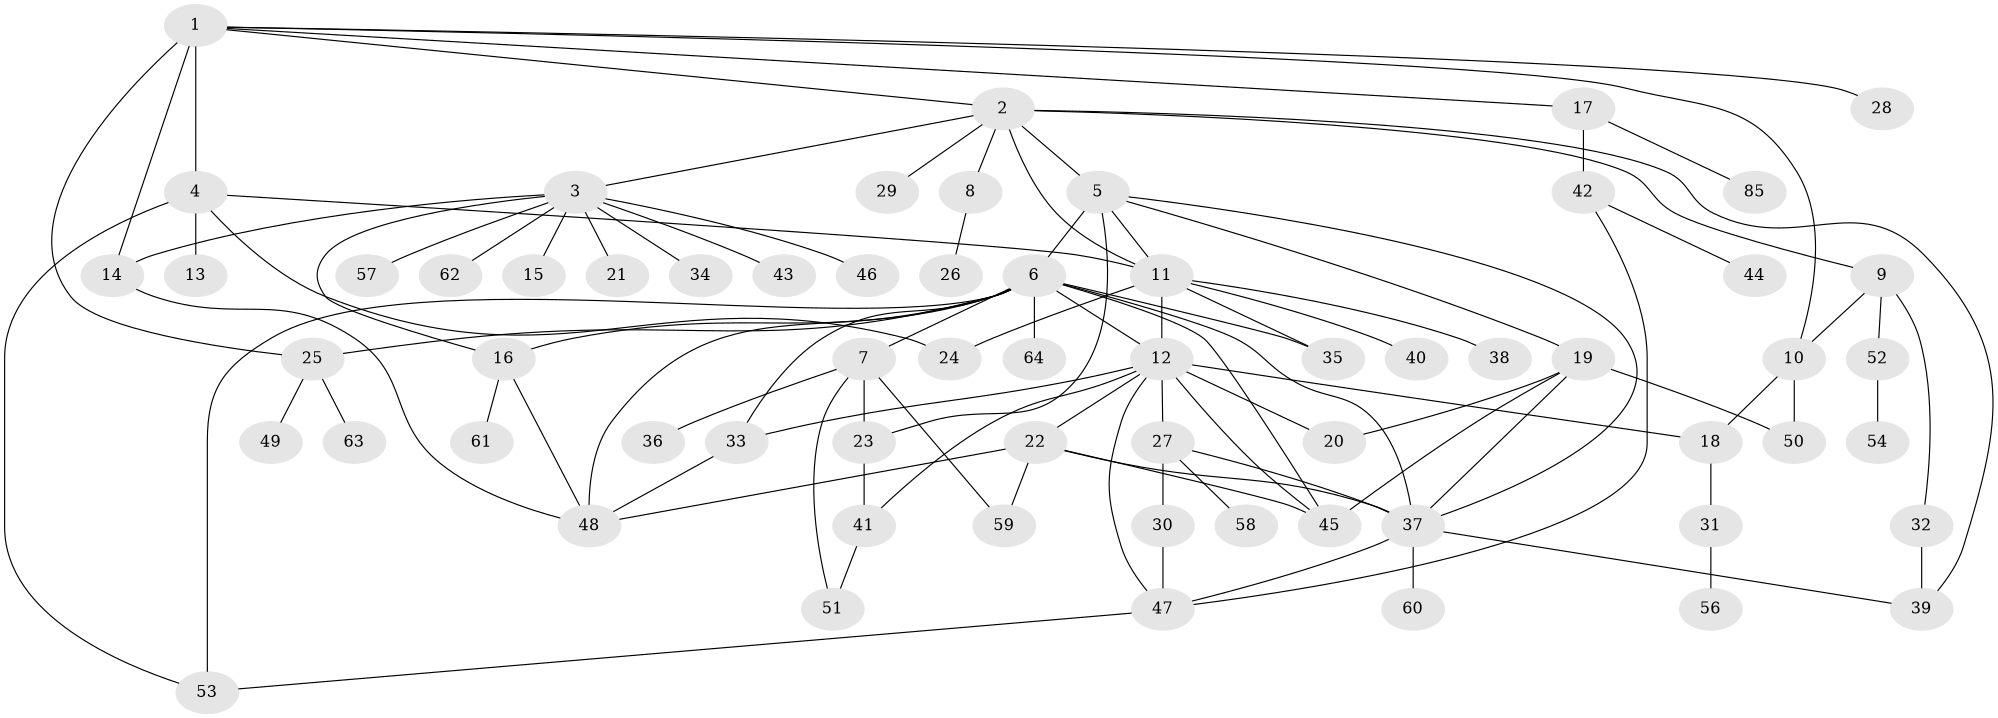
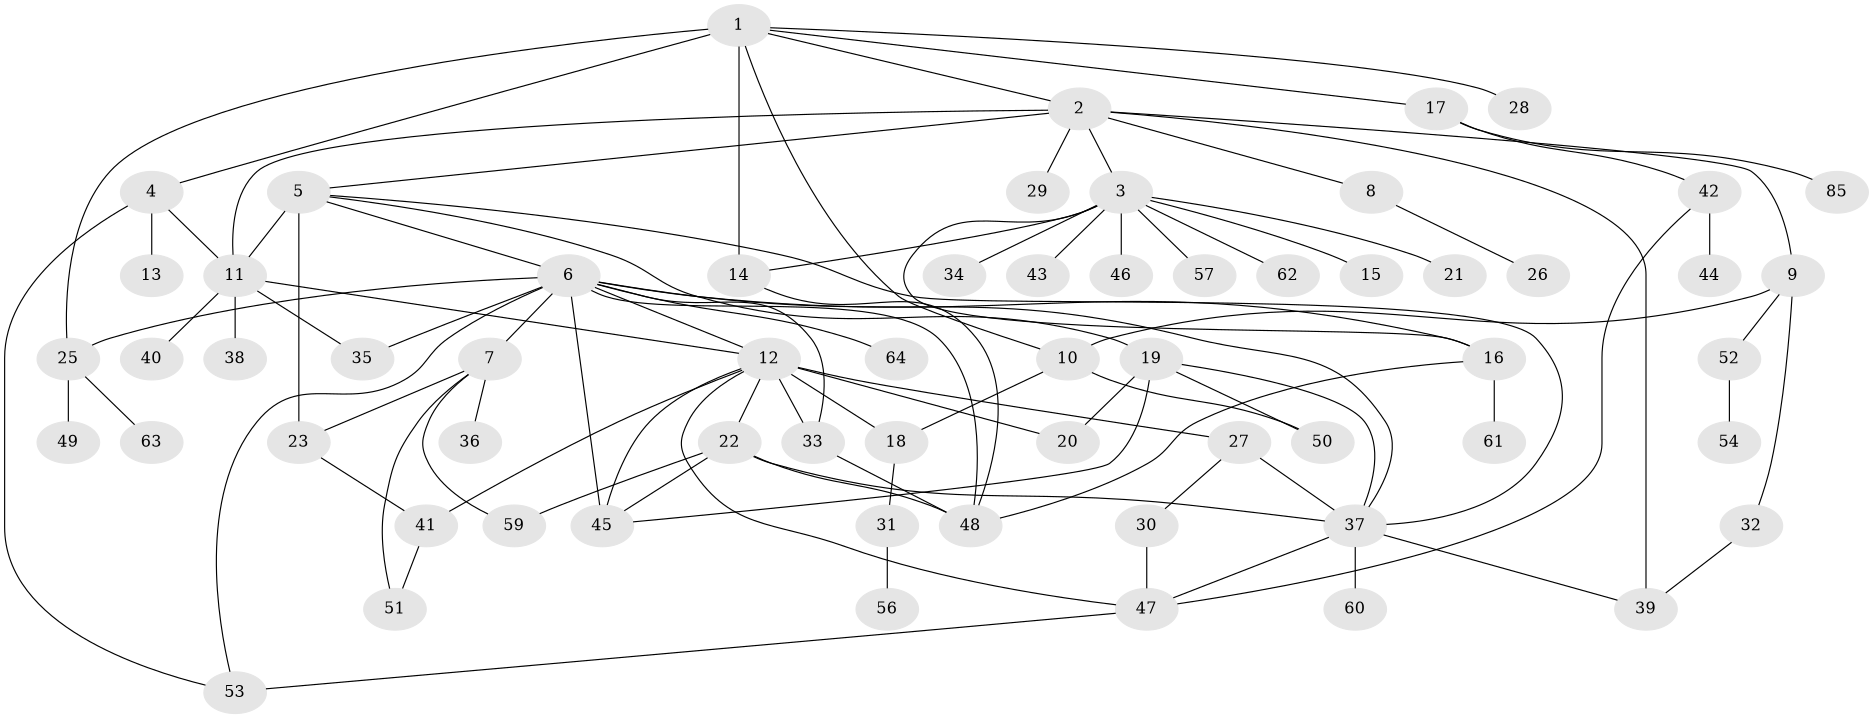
node "24": removed
node "58": removed
